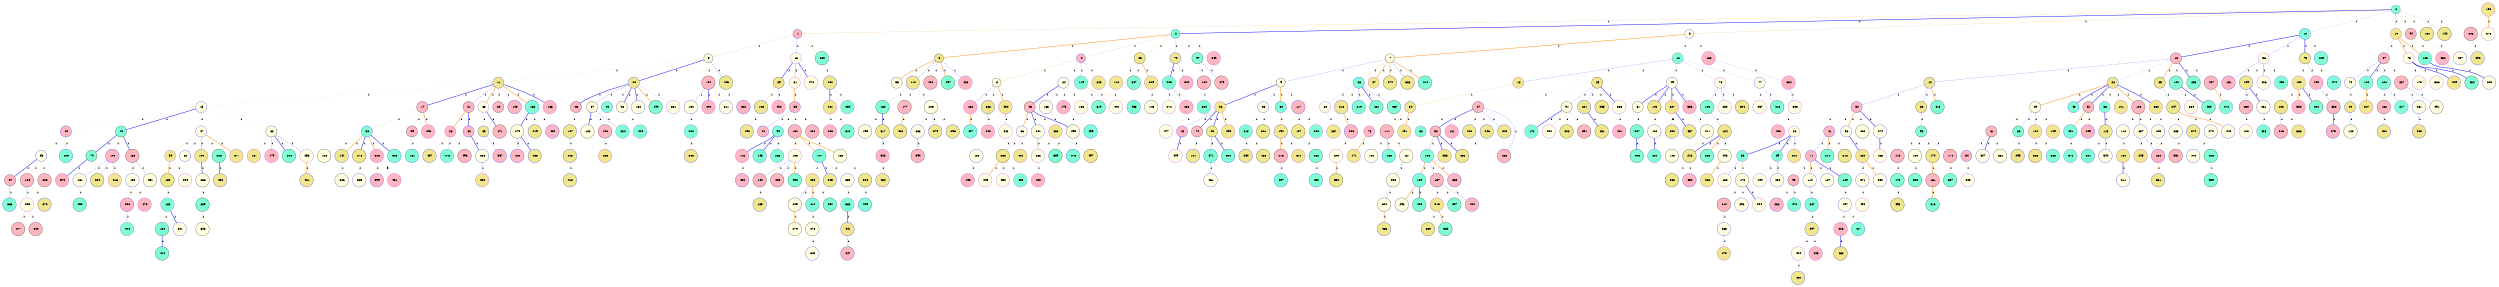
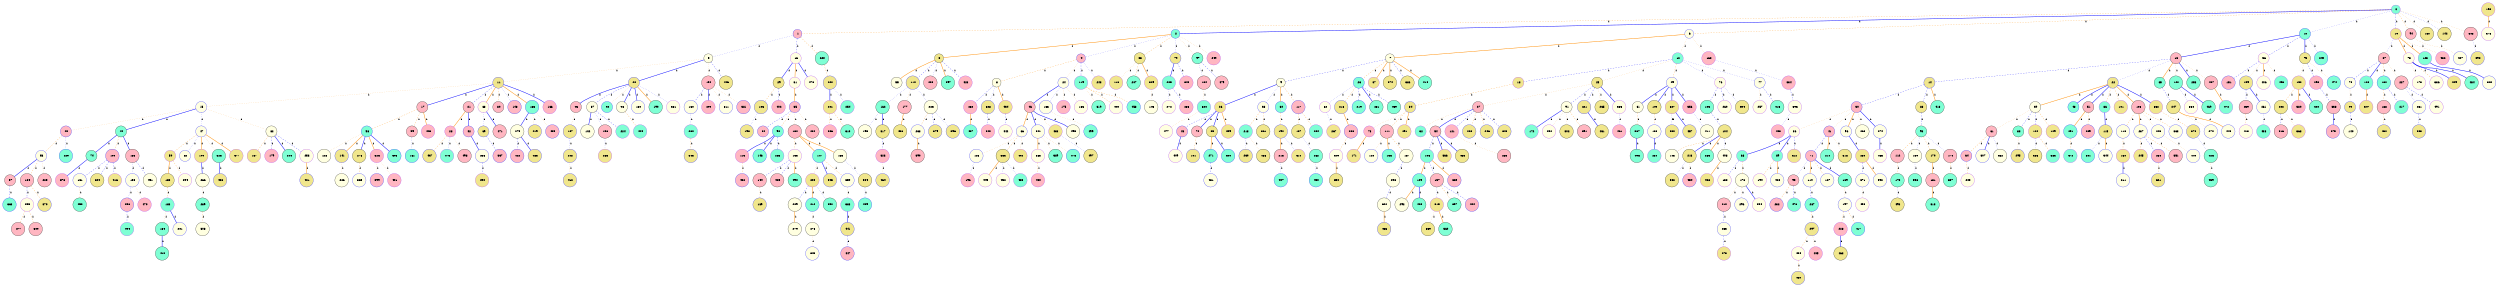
node "65": fillcolor khaki -> aquamarine
node "491": color black -> purple
edge "27" -- "285": now "27" -- "121"
edge "326" -- "401": label "5" -> "1"
